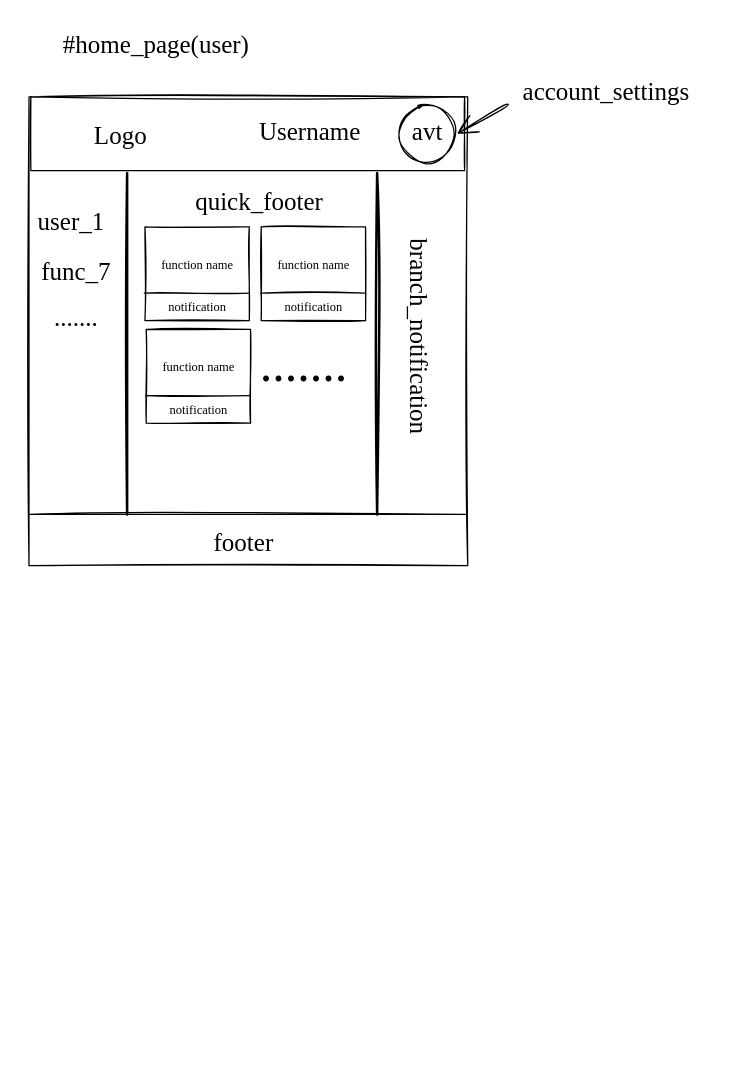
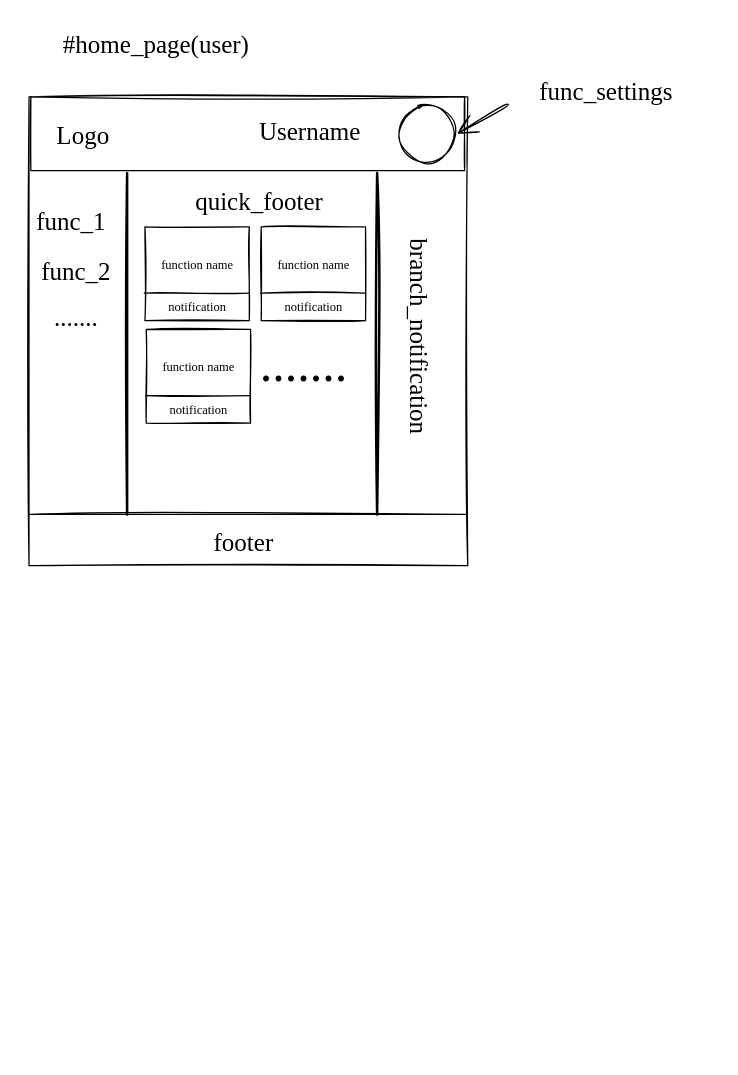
node "account_settings": label "account_settings" -> "func_settings"
node "avt": removed
node "Logo": moved (121, 134) -> (83, 134)
node "user_1": label "user_1" -> "func_1"
node "func_7": label "func_7" -> "func_2"
